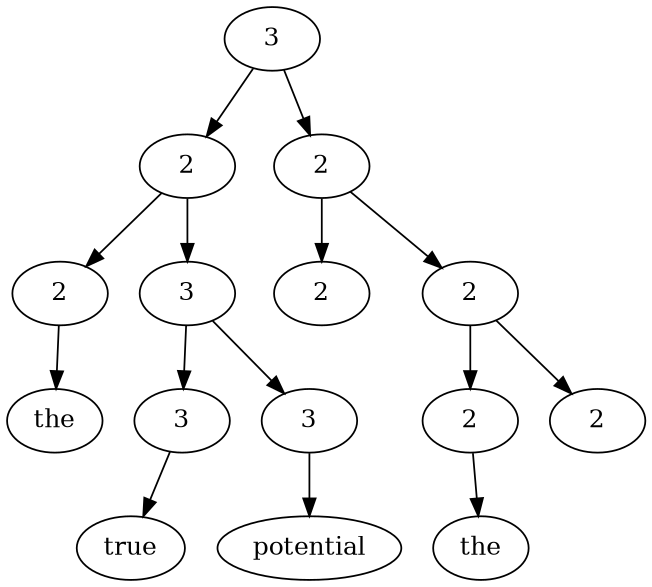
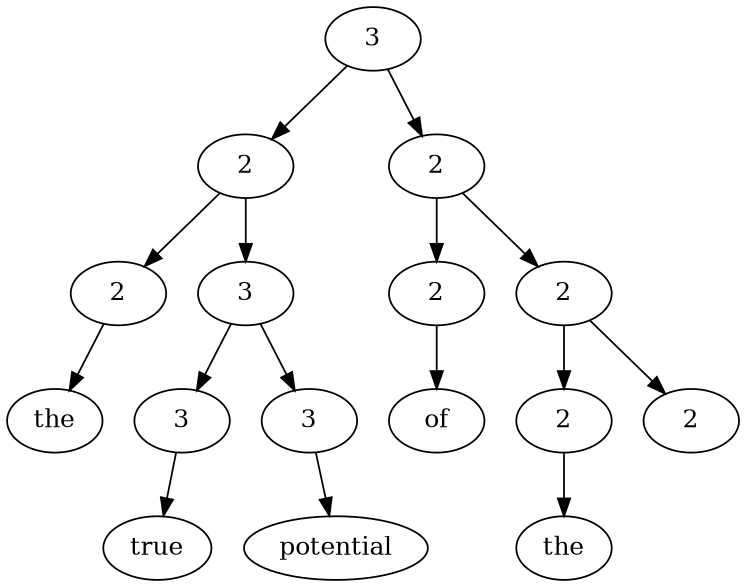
node "of": added
